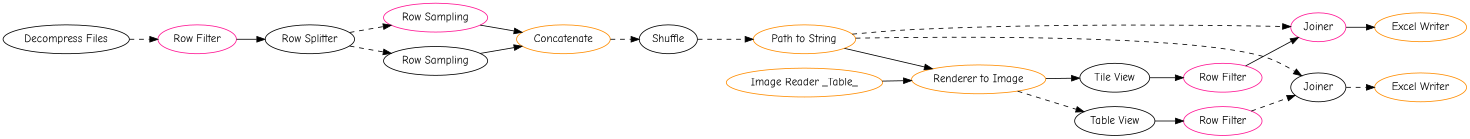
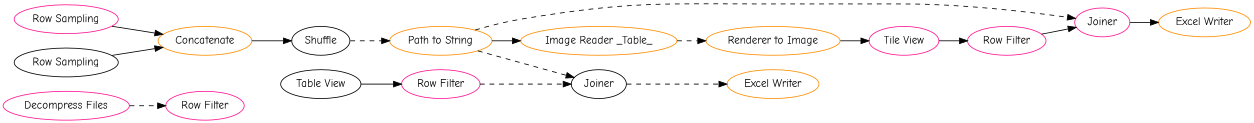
node "Decompress Files": color black -> deeppink
node "Row Splitter": removed
edge "Concatenate" -> "Shuffle": style dashed -> solid
edge "Path to String" -> "Renderer to Image": now "Path to String" -> "Image Reader _Table_"
node "Tile View": color black -> deeppink
edge "Image Reader _Table_" -> "Renderer to Image": style solid -> dashed
edge "Renderer to Image" -> "Table View": removed
